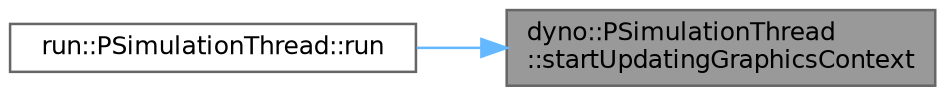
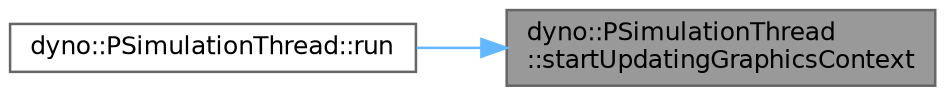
node "run::PSimulationThread::run": label "run::PSimulationThread::run" -> "dyno::PSimulationThread::run"
